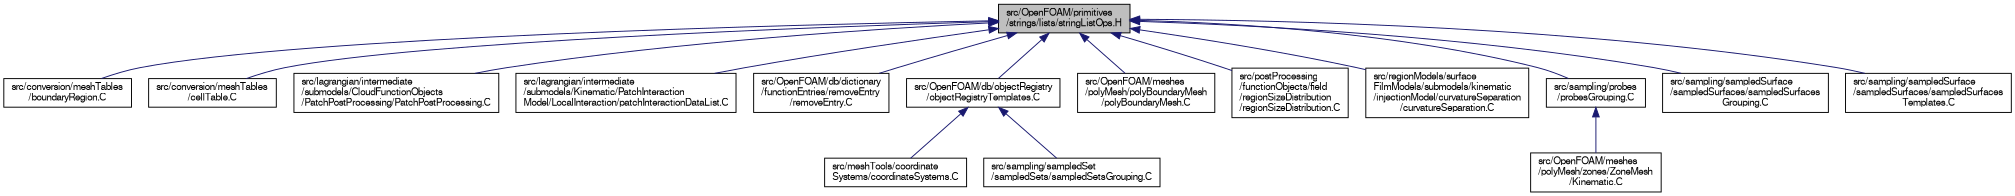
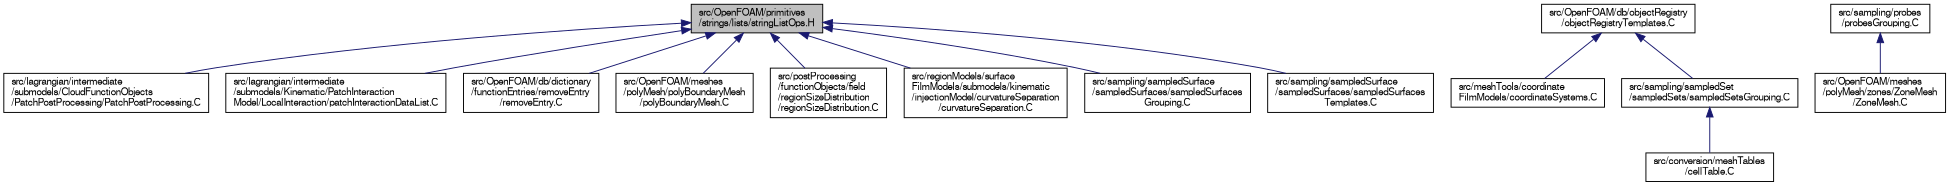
edge "src/conversion/meshTables /cellTable.C" -> "src/OpenFOAM/primitives /strings/lists/stringListOps.H": now "src/conversion/meshTables /cellTable.C" -> "src/sampling/sampledSet /sampledSets/sampledSetsGrouping.C"
edge "src/sampling/probes /probesGrouping.C" -> "src/OpenFOAM/primitives /strings/lists/stringListOps.H": removed
edge "src/OpenFOAM/db/objectRegistry /objectRegistryTemplates.C" -> "src/OpenFOAM/primitives /strings/lists/stringListOps.H": removed
node "src/conversion/meshTables /boundaryRegion.C": removed
node "src/meshTools/coordinate Systems/coordinateSystems.C": label "src/meshTools/coordinate Systems/coordinateSystems.C" -> "src/meshTools/coordinate FilmModels/coordinateSystems.C"
node "src/OpenFOAM/meshes /polyMesh/zones/ZoneMesh /Kinematic.C": label "src/OpenFOAM/meshes /polyMesh/zones/ZoneMesh /Kinematic.C" -> "src/OpenFOAM/meshes /polyMesh/zones/ZoneMesh /ZoneMesh.C"
